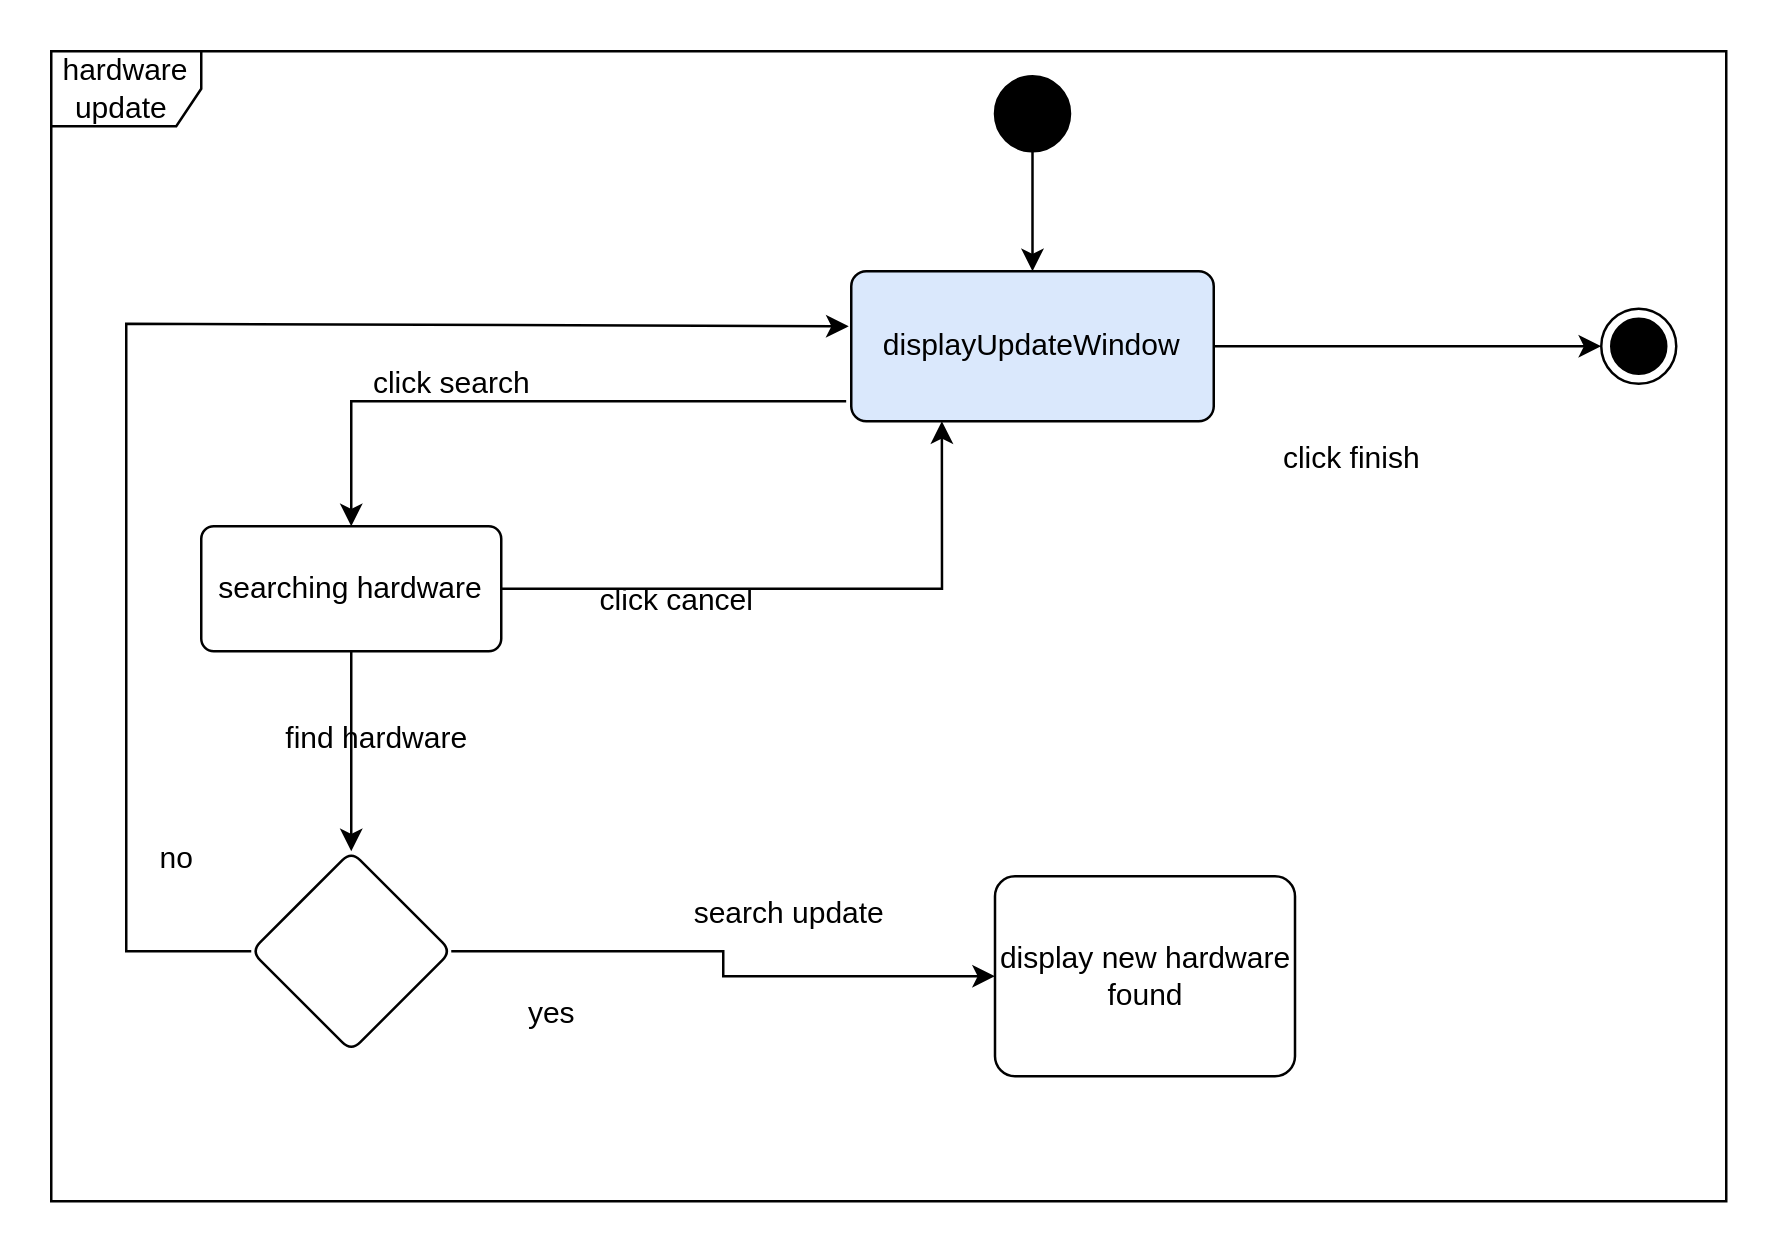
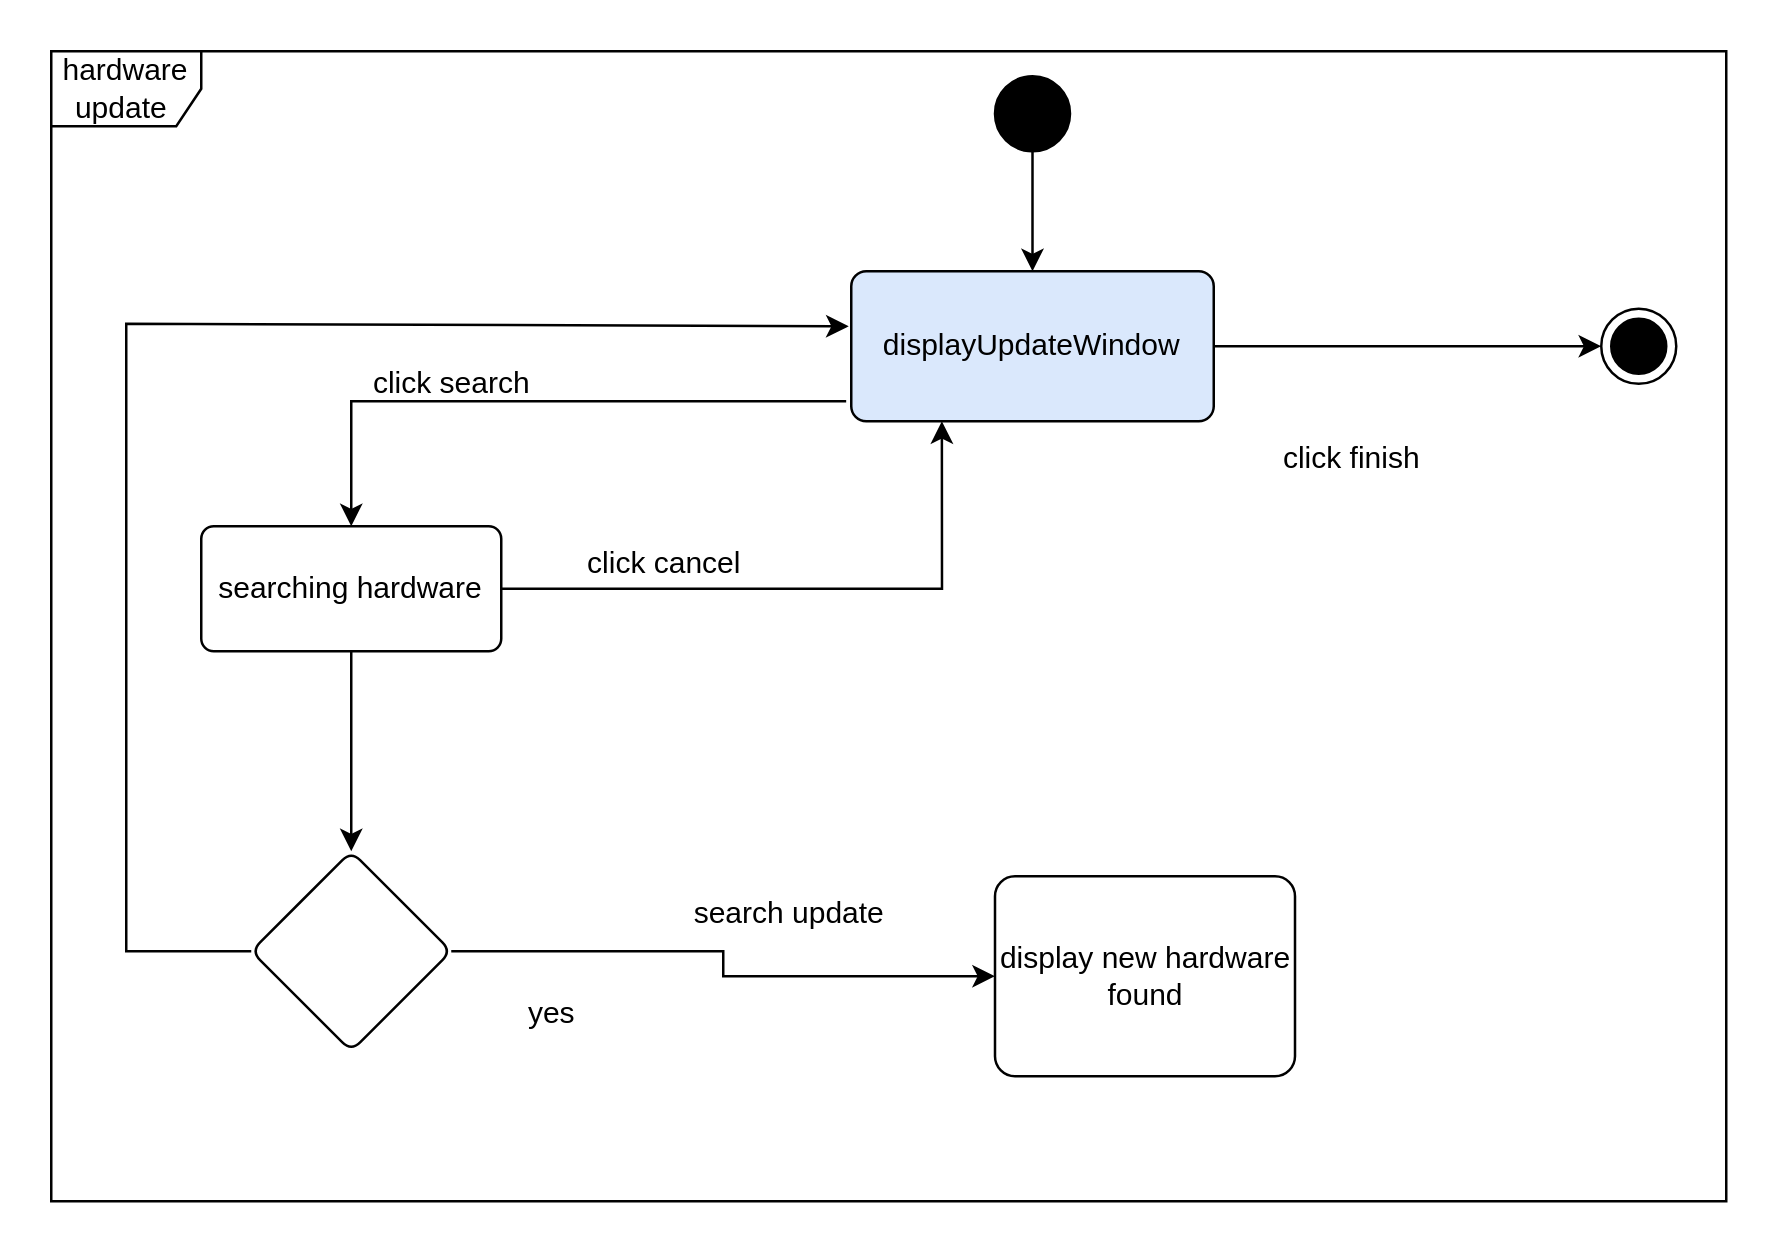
node "click cancel": moved (676, 601) -> (664, 564)
node "find hardware": removed
node "no": removed
